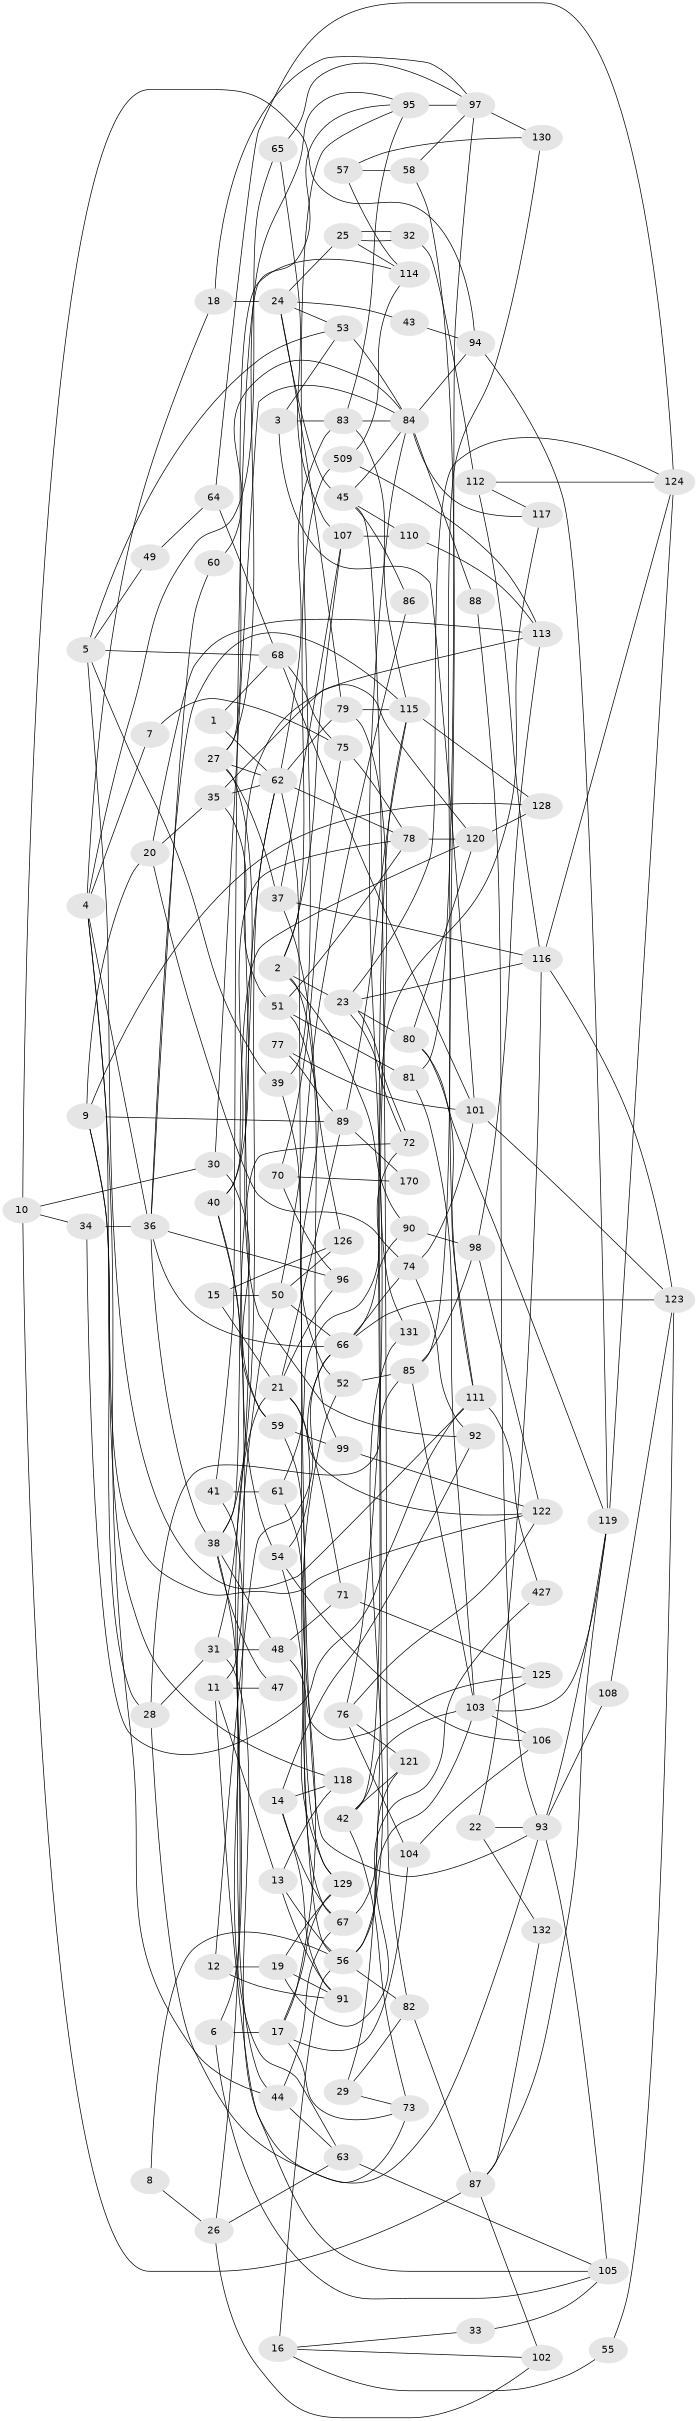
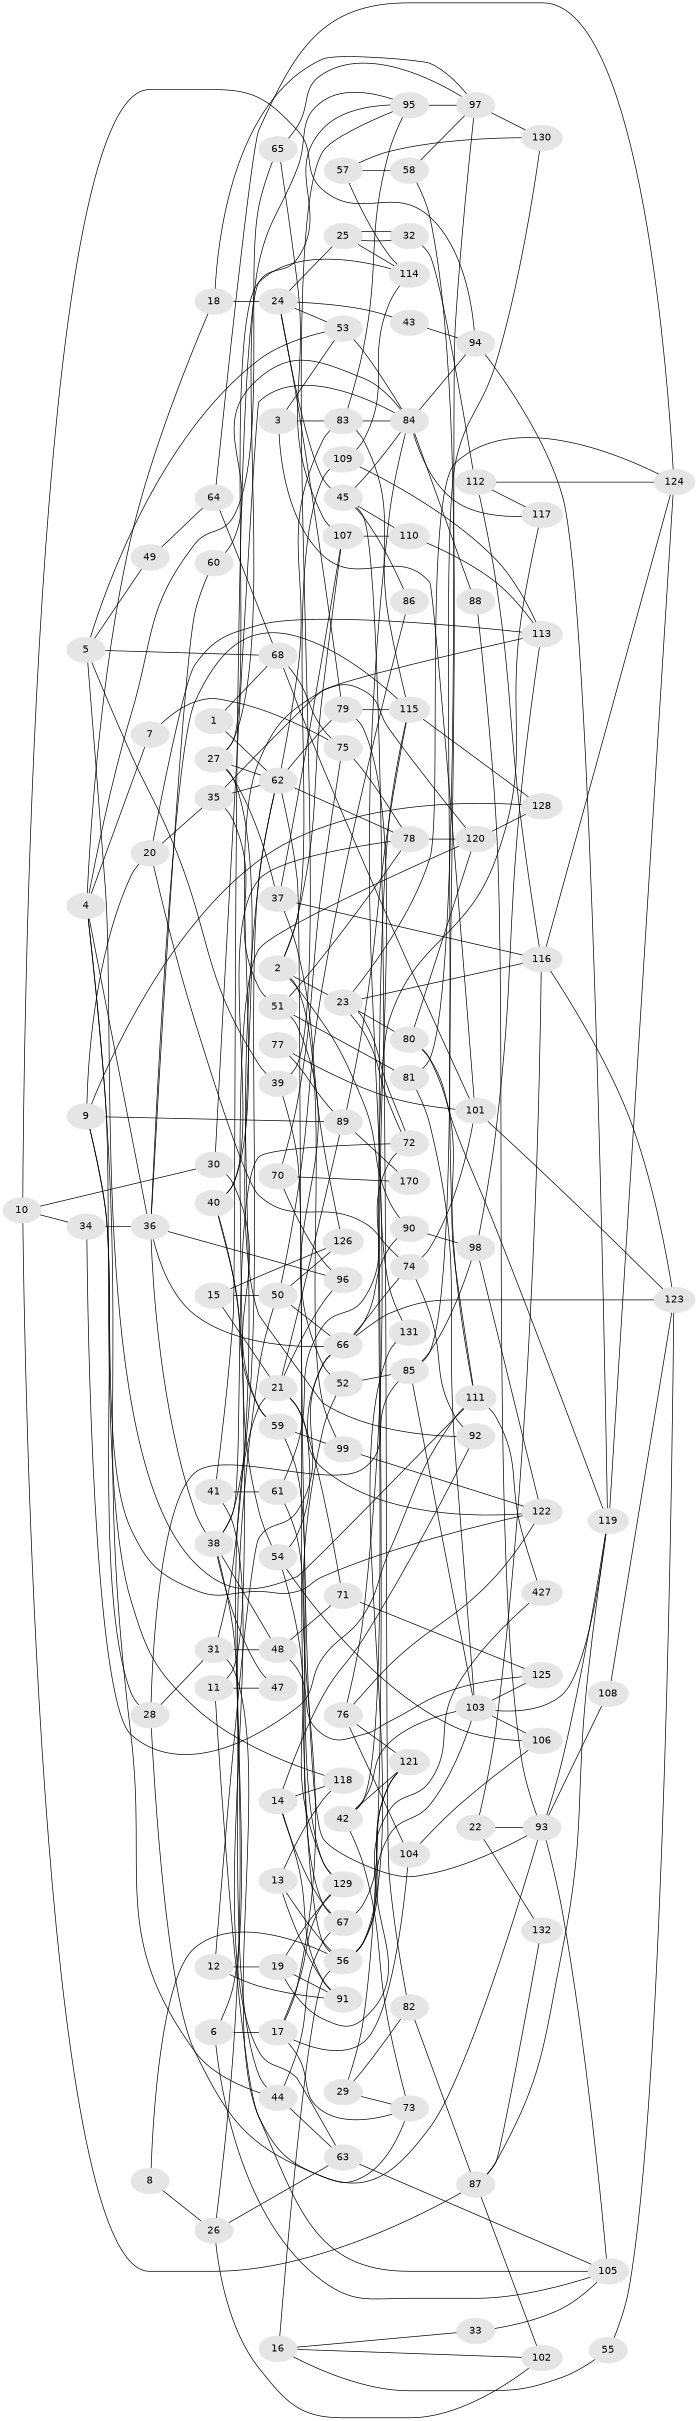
node "509": label "509" -> "109"
edge "11" -- "13": removed
edge "56" -- "82": now "56" -- "121"
